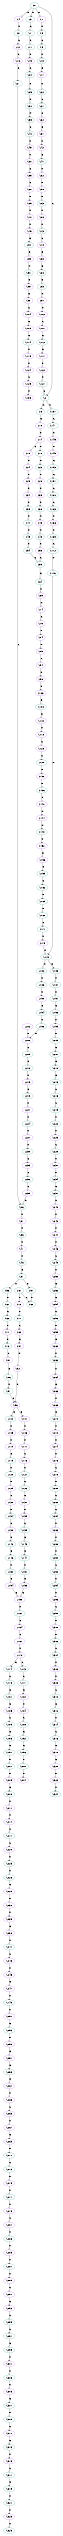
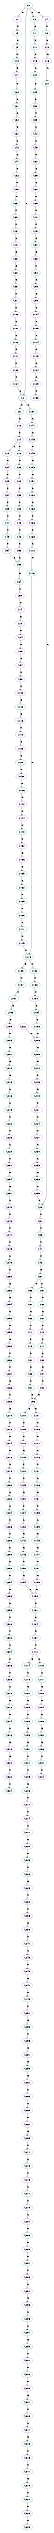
edge "S67" -> "S62": reversed
